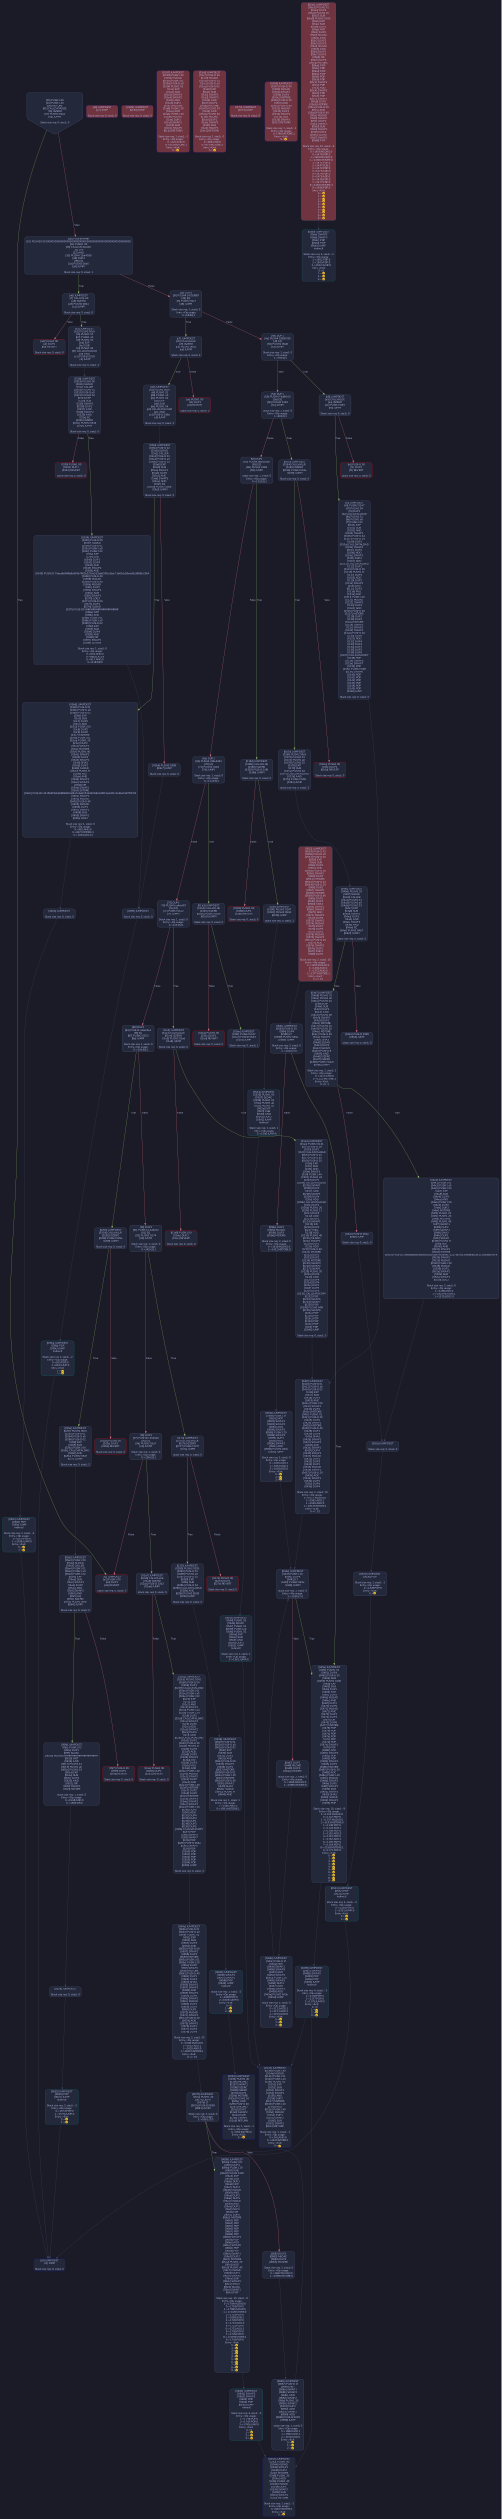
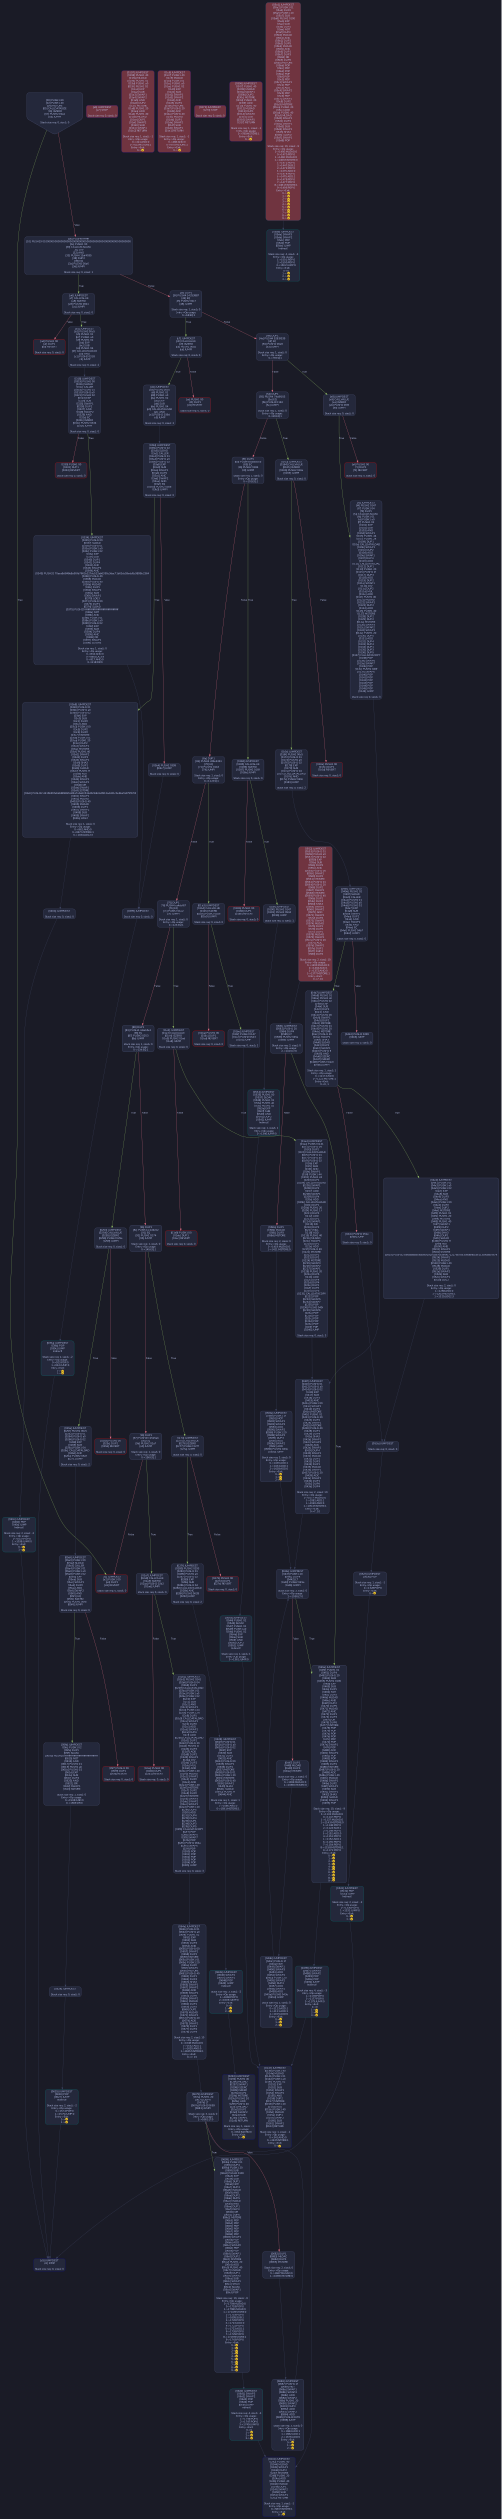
node "[0182] JUMPDEST [0183] STOP Stack size req: 0, sizeΔ: 0": removed
